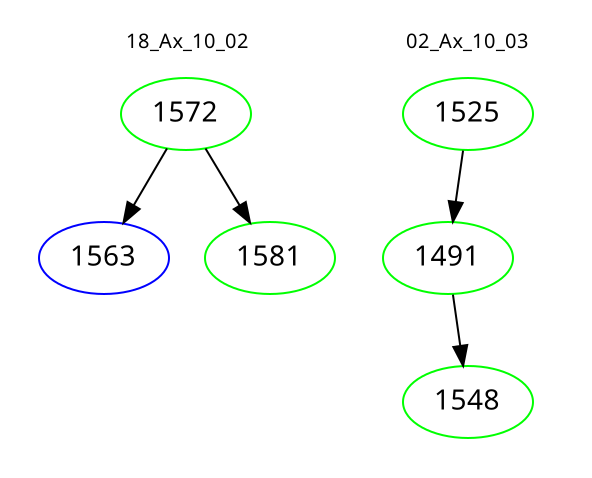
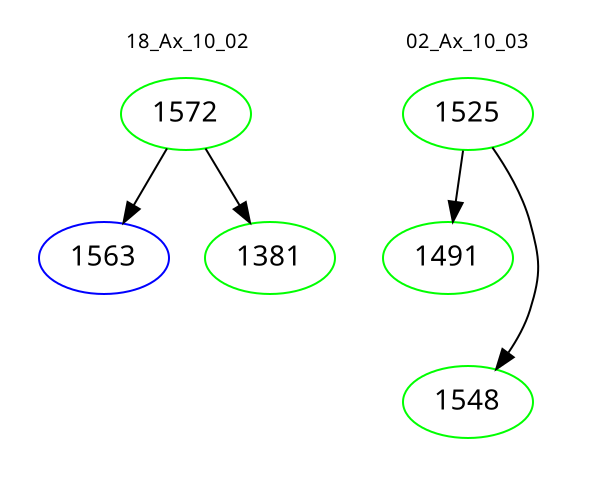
node "1581": label "1581" -> "1381"
edge "1491" -> "1548": now "1525" -> "1548"
